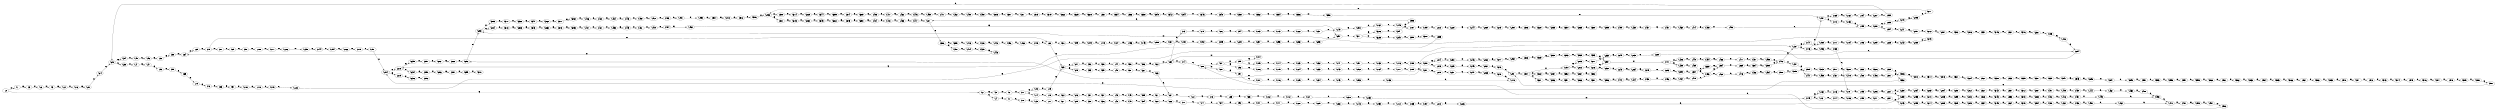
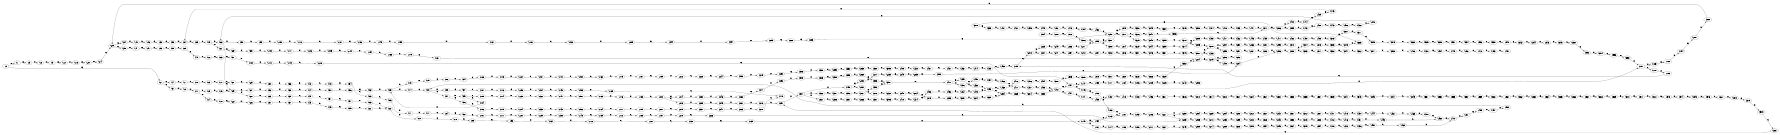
node "S499": removed
edge "S363" -> "S378": reversed
node "S273": removed
